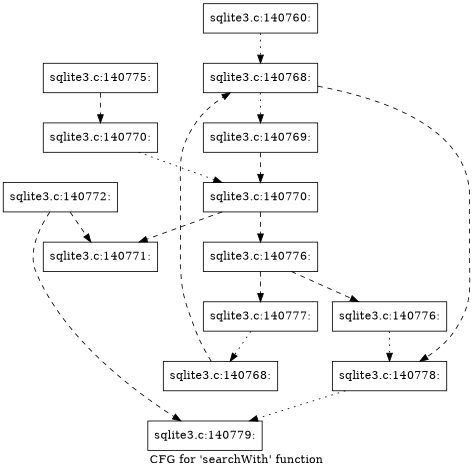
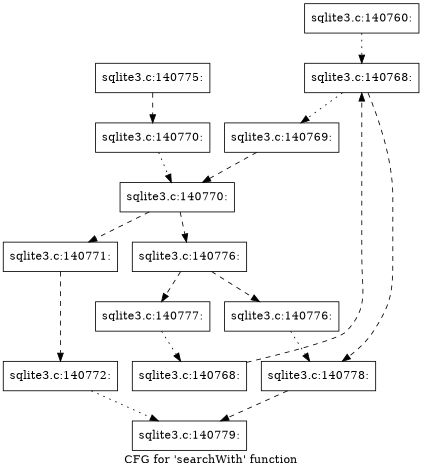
edge "sqlite3.c:140772:" -> "sqlite3.c:140771:": reversed
edge "sqlite3.c:140772:" -> "sqlite3.c:140779:": style dashed -> dotted
edge "sqlite3.c:140778:" -> "sqlite3.c:140779:": style dotted -> dashed
